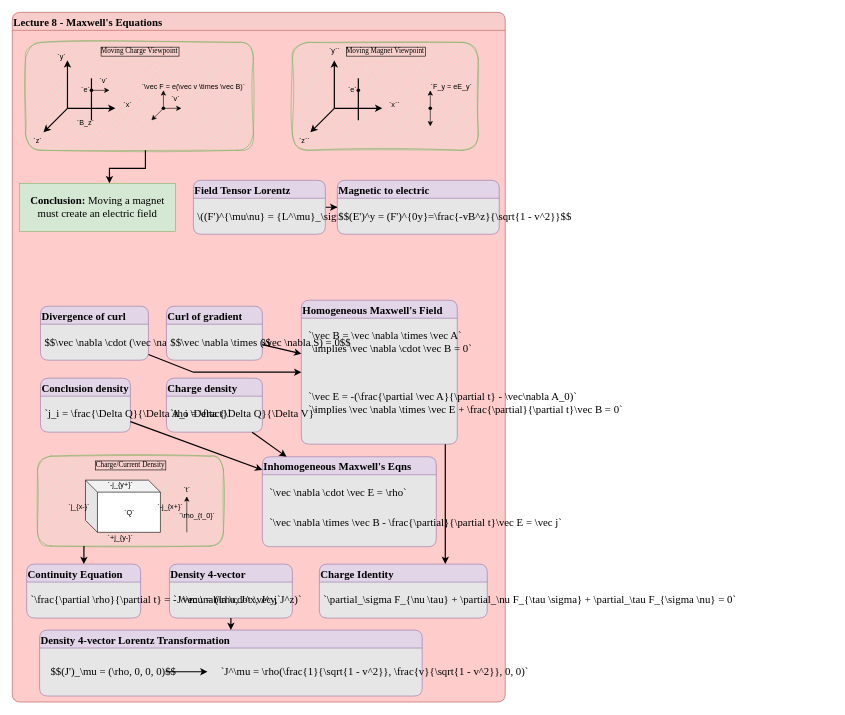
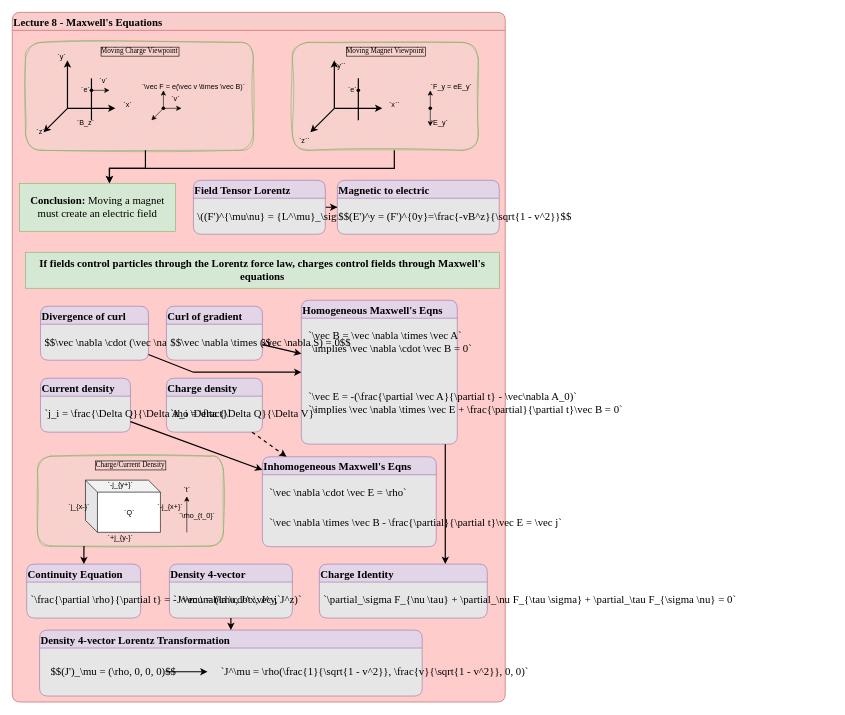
node "`y``": moved (335, 51) -> (341, 66)
node "`E_y`": added
node "`z`": moved (38, 141) -> (41, 132)
edge "Moving Magnet Viewpoint" -> "Conclusion: Moving a magnet must create an electric field": added
node "If fields control particles through the Lorentz force law, charges control fields through Maxwell's equations": added
node "Homogeneous Maxwell's Field": label "Homogeneous Maxwell's Field" -> "Homogeneous Maxwell's Eqns"
node "Conclusion density": label "Conclusion density" -> "Current density"
edge "Charge density" -> "Inhomogeneous Maxwell's Eqns": style solid -> dashed
